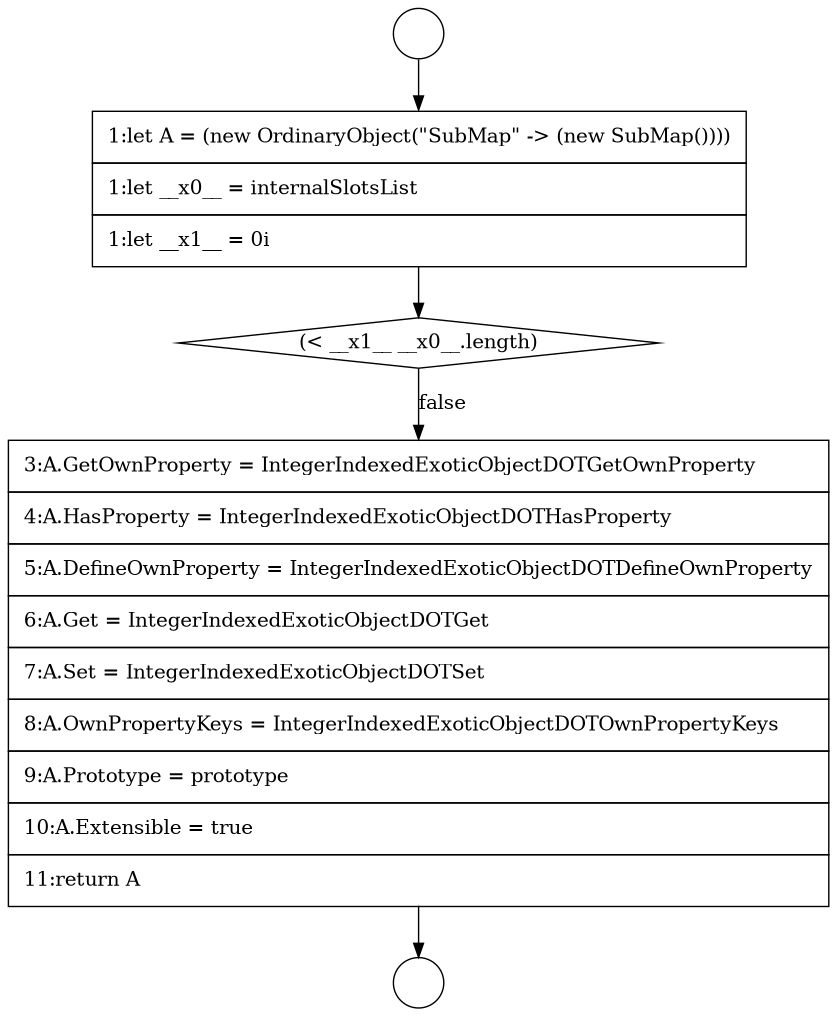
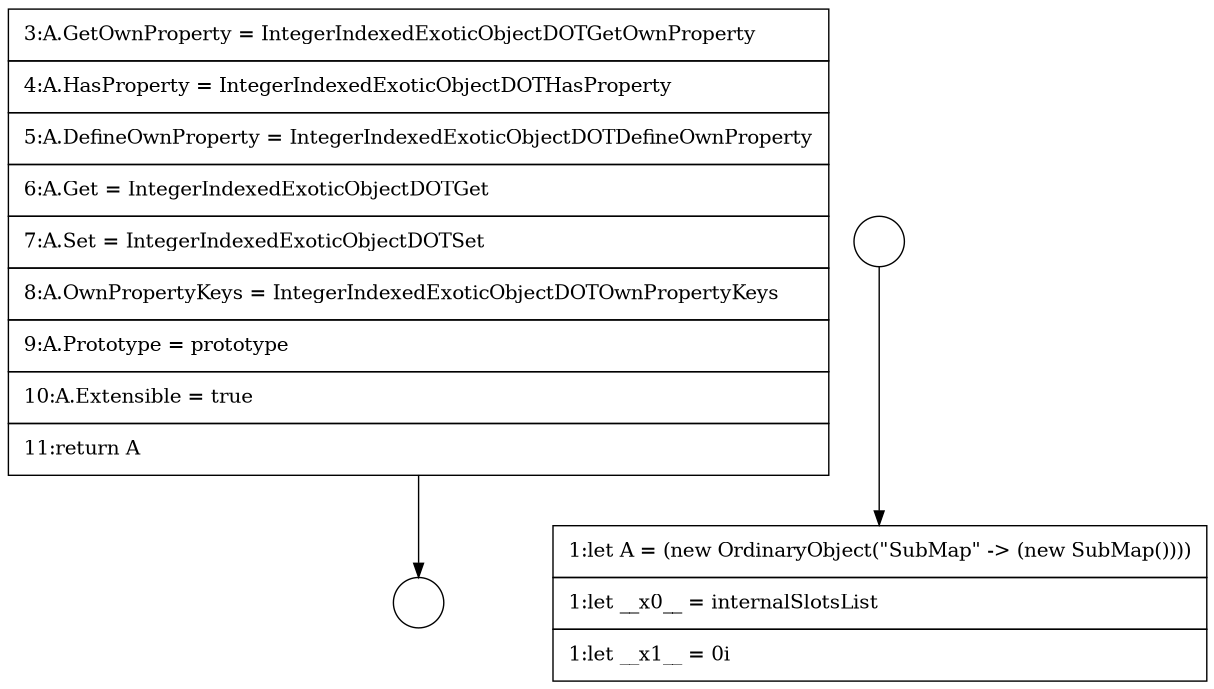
node "(< __x1__ __x0__.length)": removed
